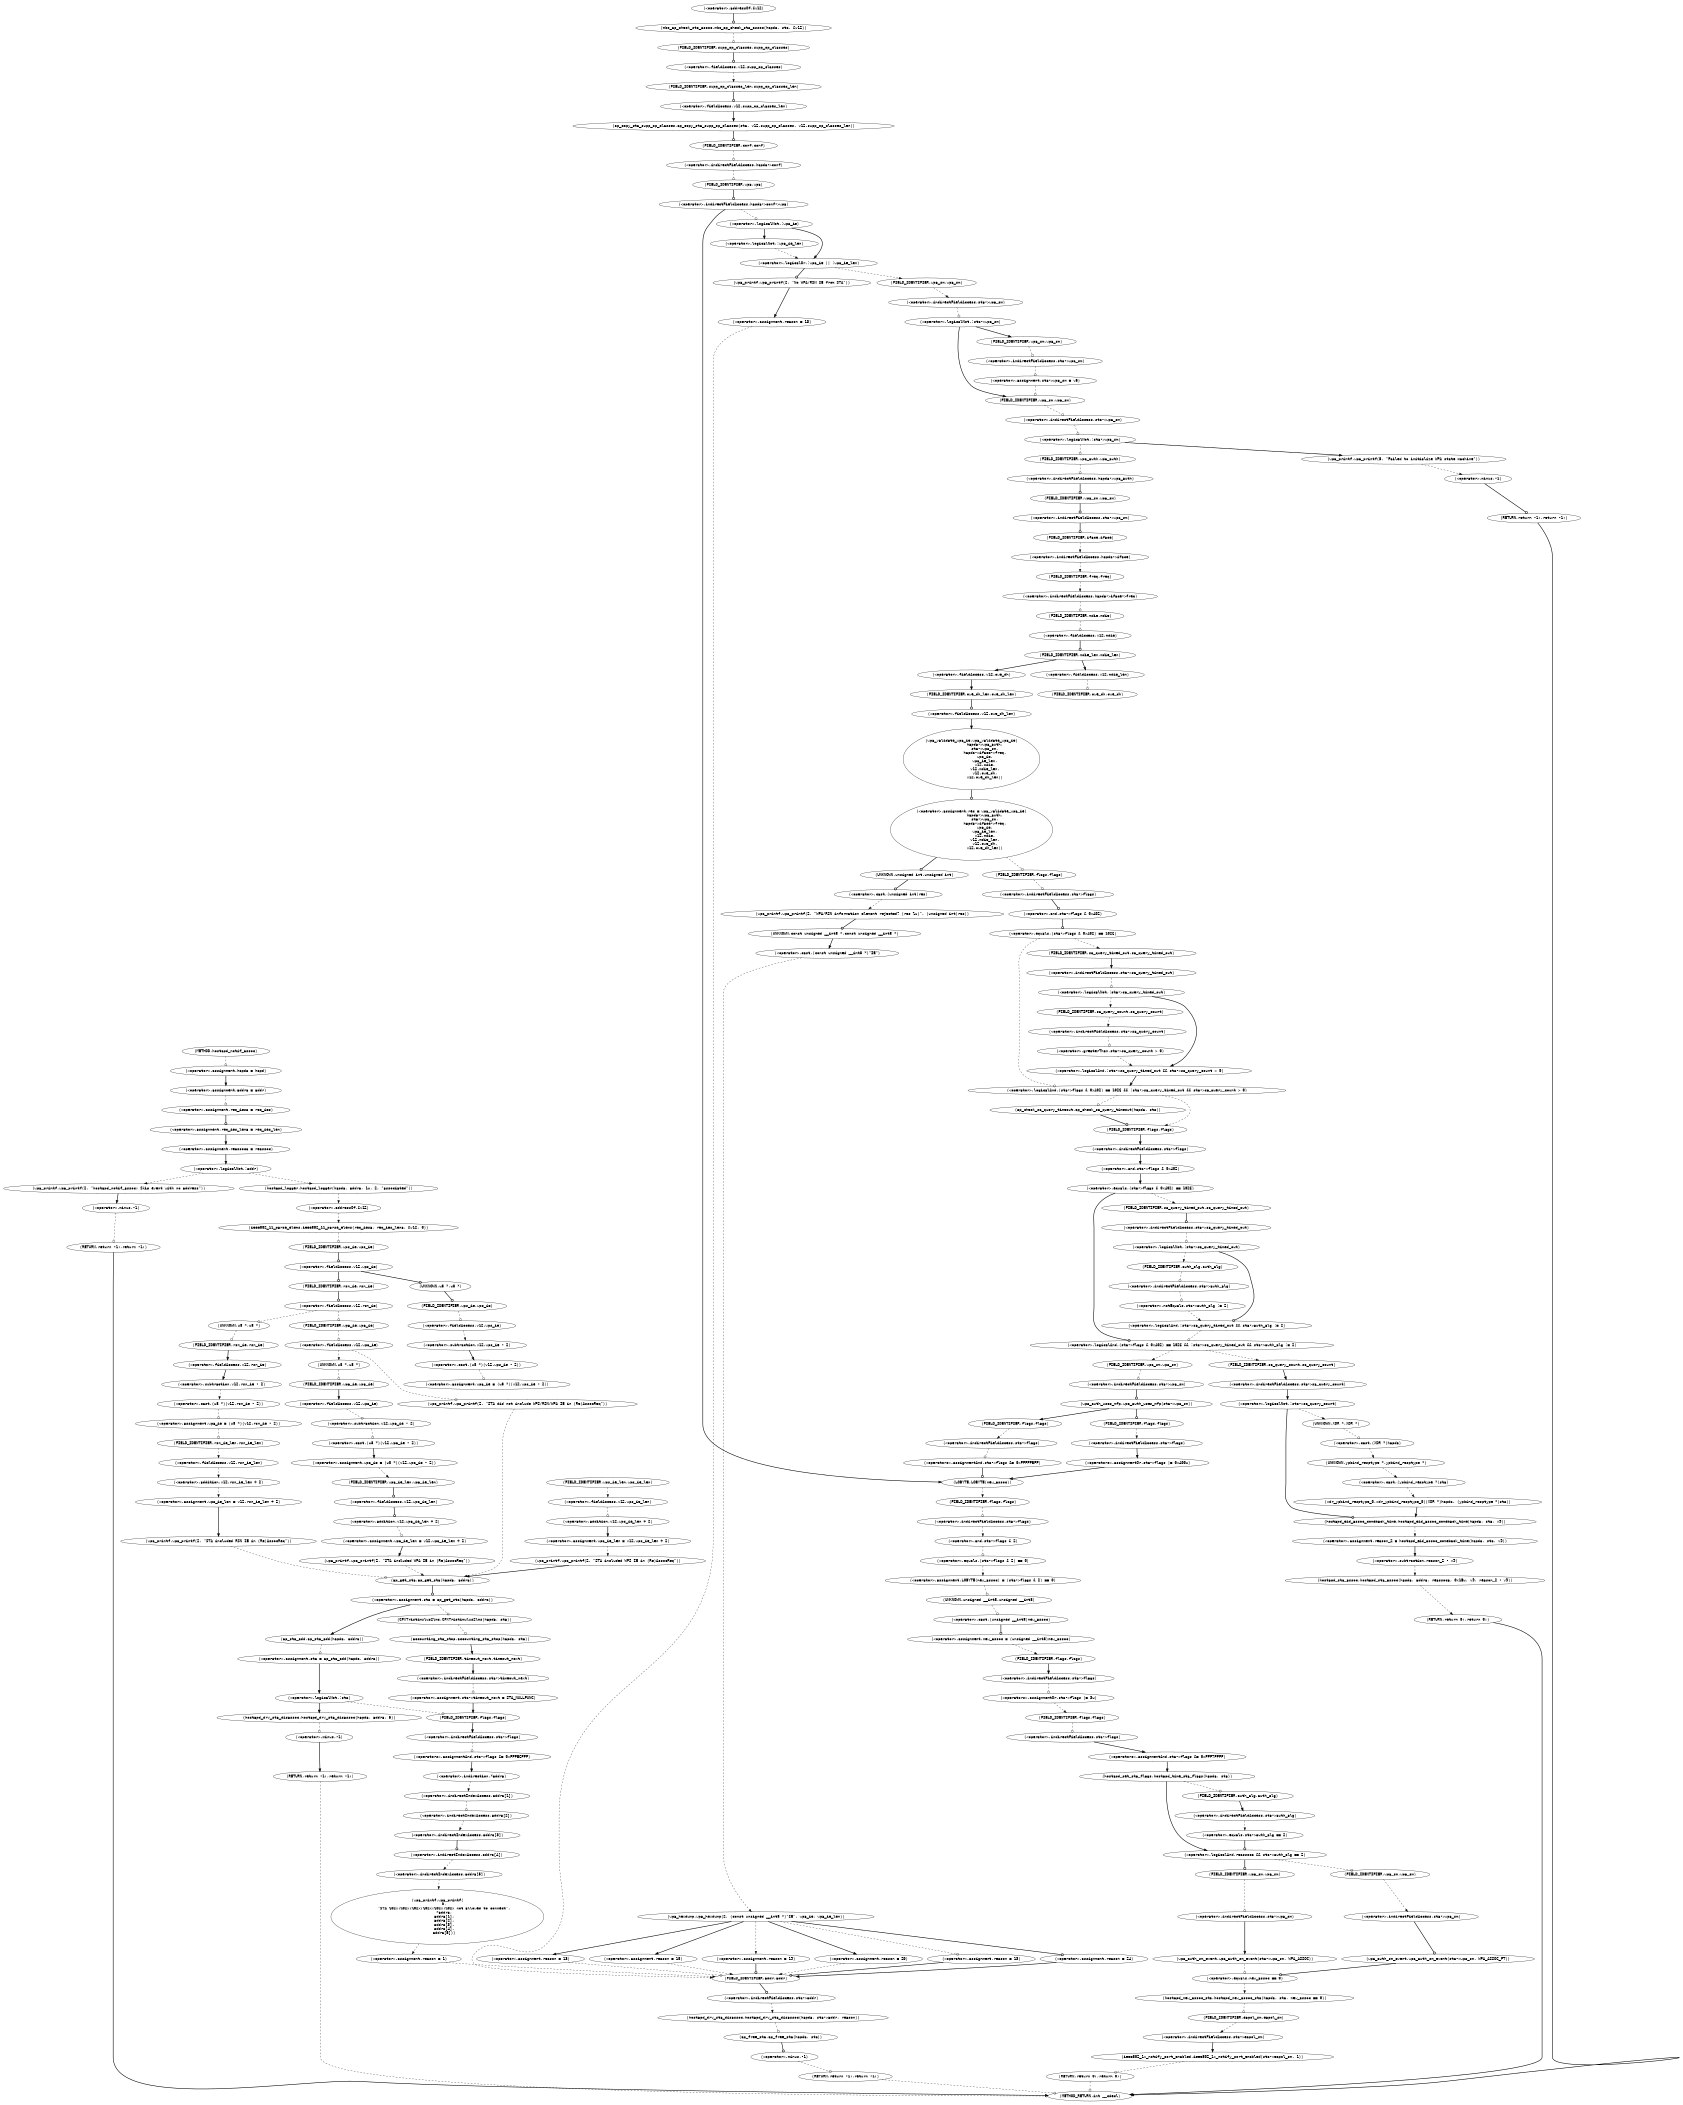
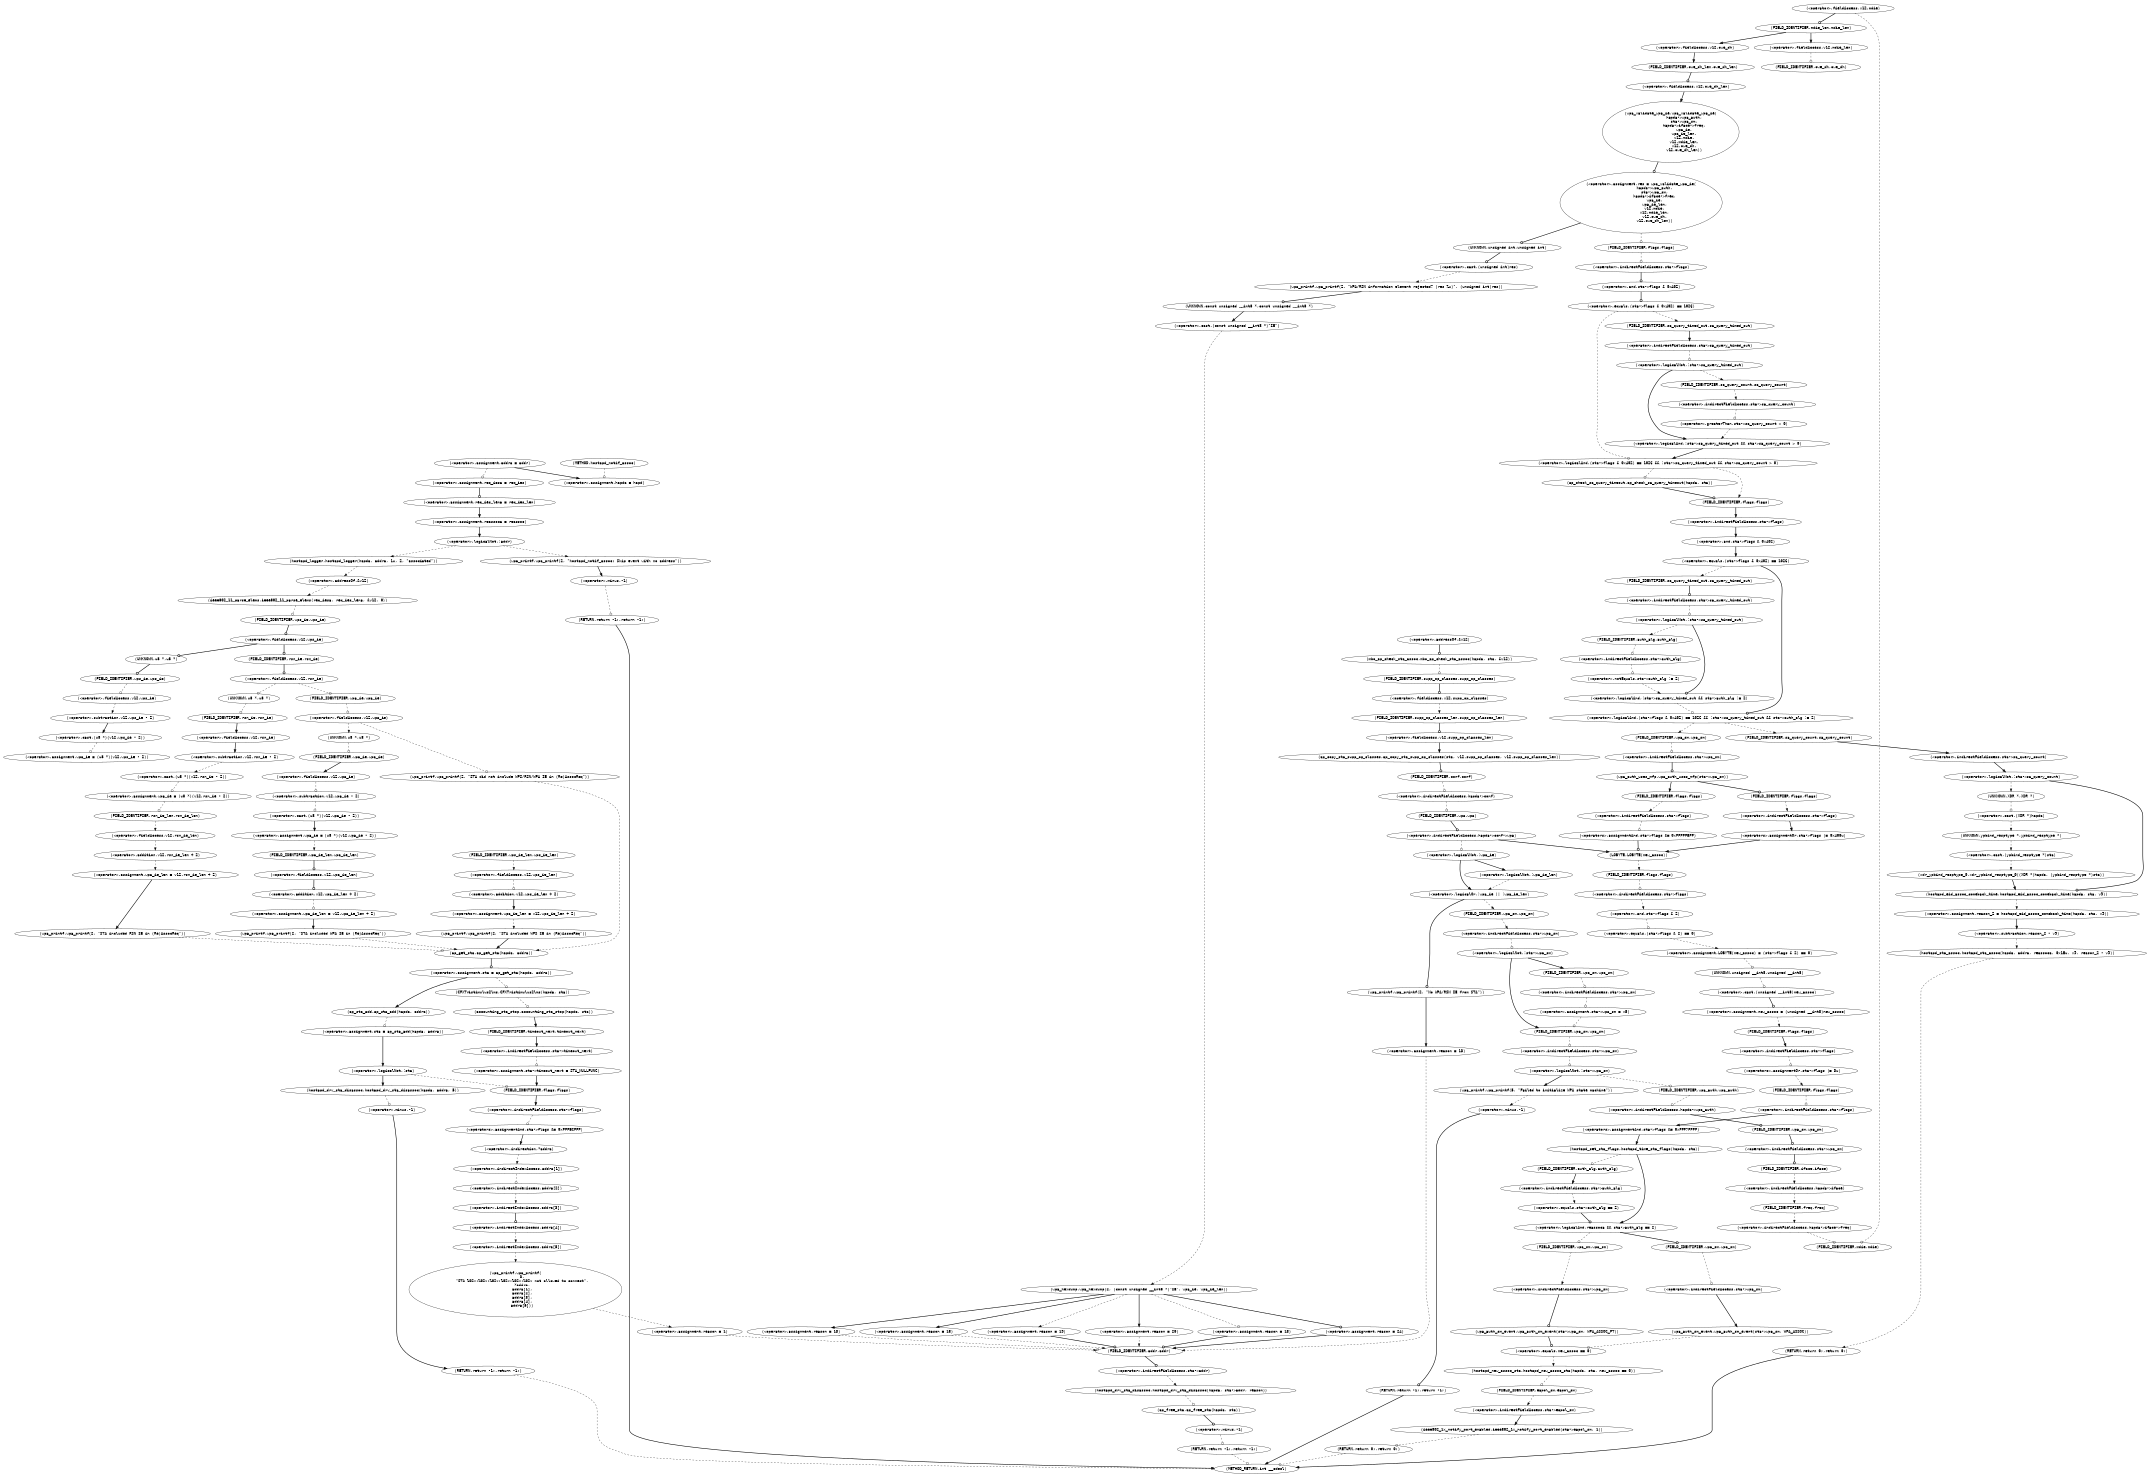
edge "(FIELD_IDENTIFIER,mdie,mdie)" -> "(<operator>.fieldAccess,v12.mdie)": reversed
edge "(<operator>.assignment,hapda = hapd)" -> "(<operator>.assignment,addra = addr)": reversed
